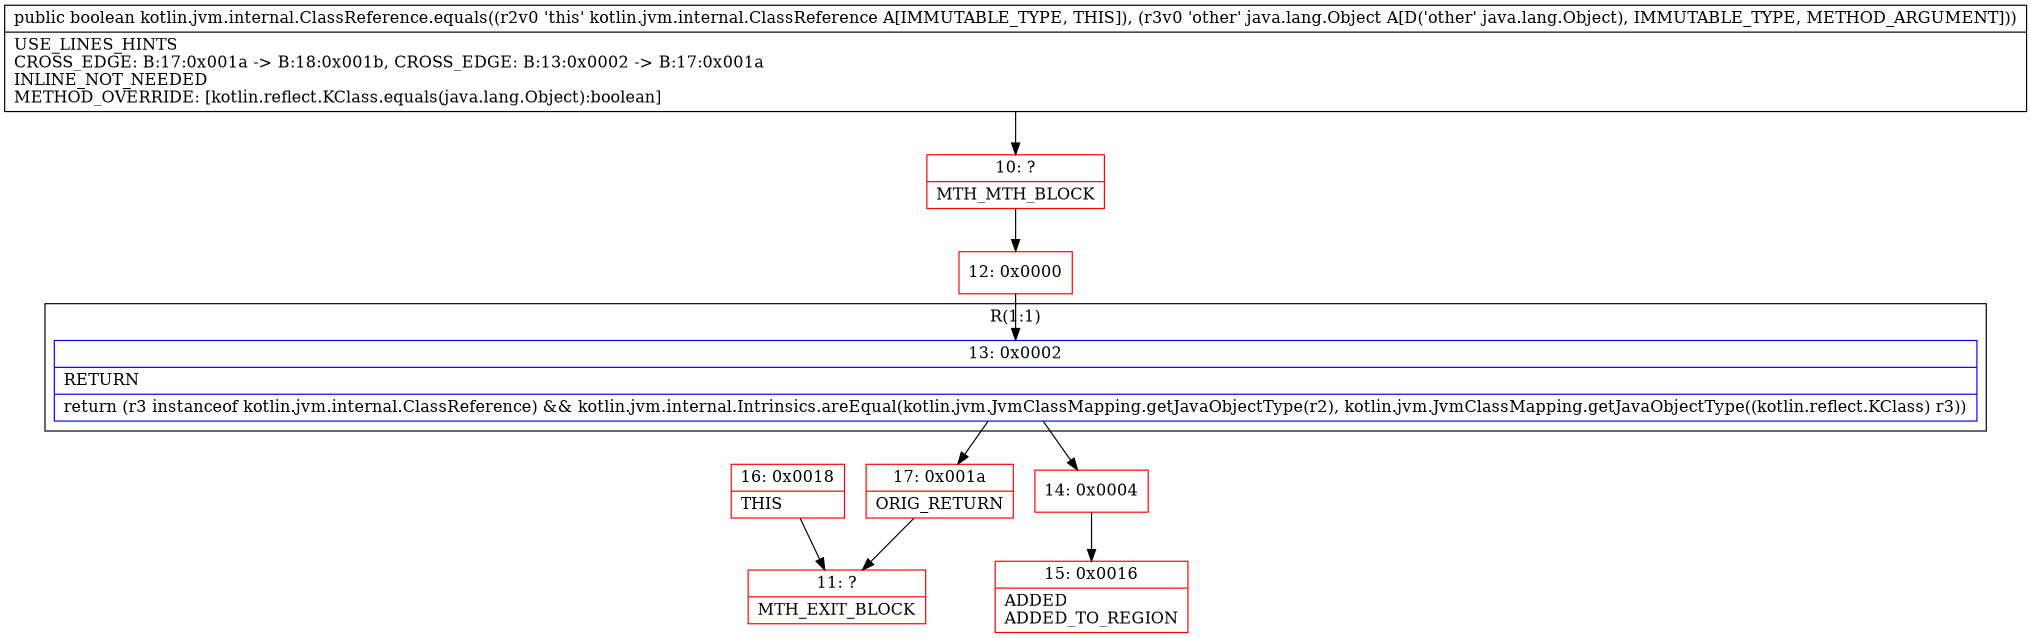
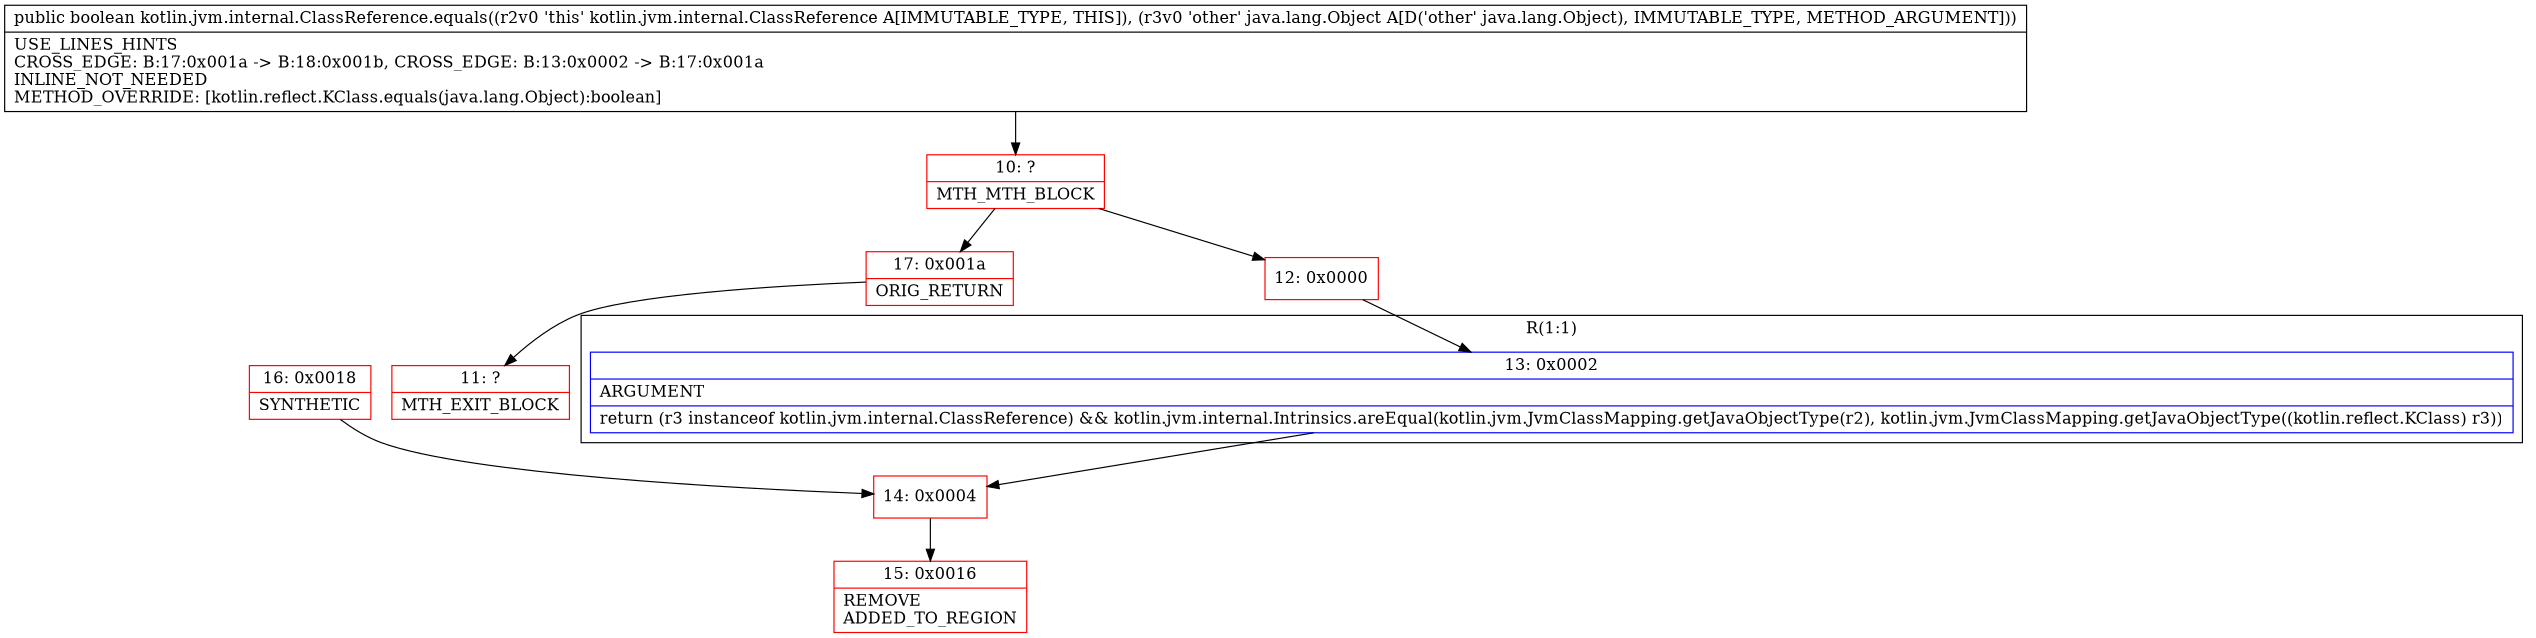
node "13: 0x0002": text "RETURN" -> "ARGUMENT"
edge "13: 0x0002" -> "17: 0x001a": now "10: ?" -> "17: 0x001a"
node "16: 0x0018": text "THIS" -> "SYNTHETIC"
edge "16: 0x0018" -> "11: ?": now "16: 0x0018" -> "14: 0x0004"
node "15: 0x0016": text "ADDED" -> "REMOVE"
